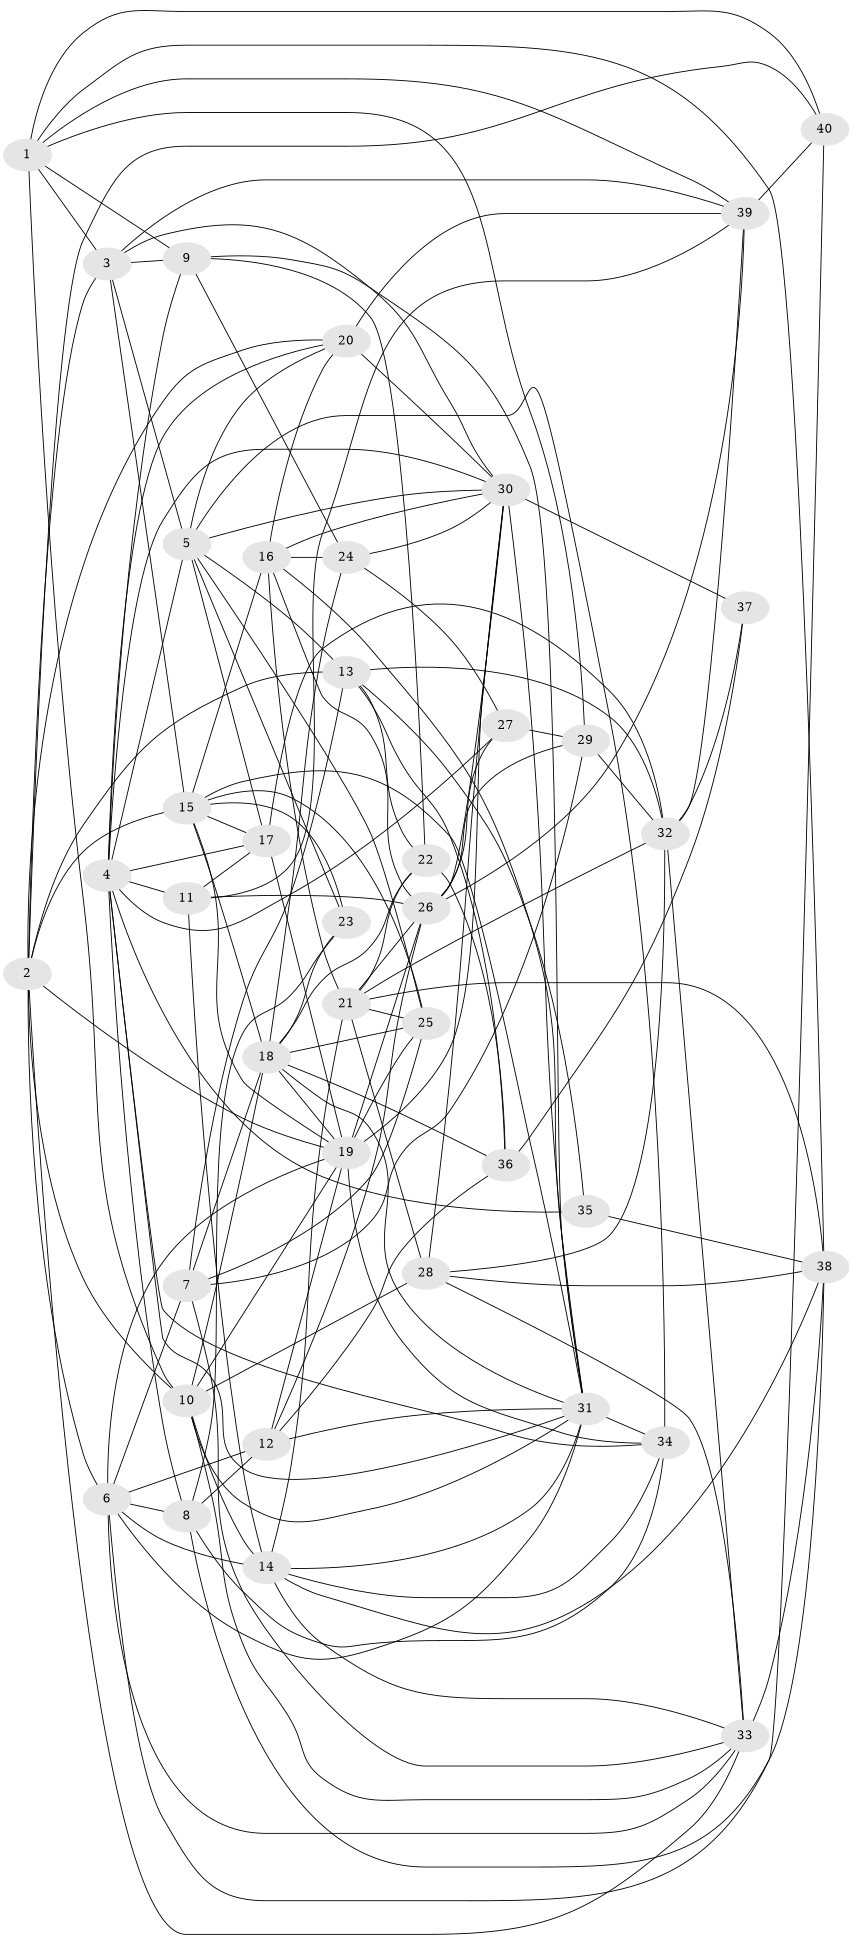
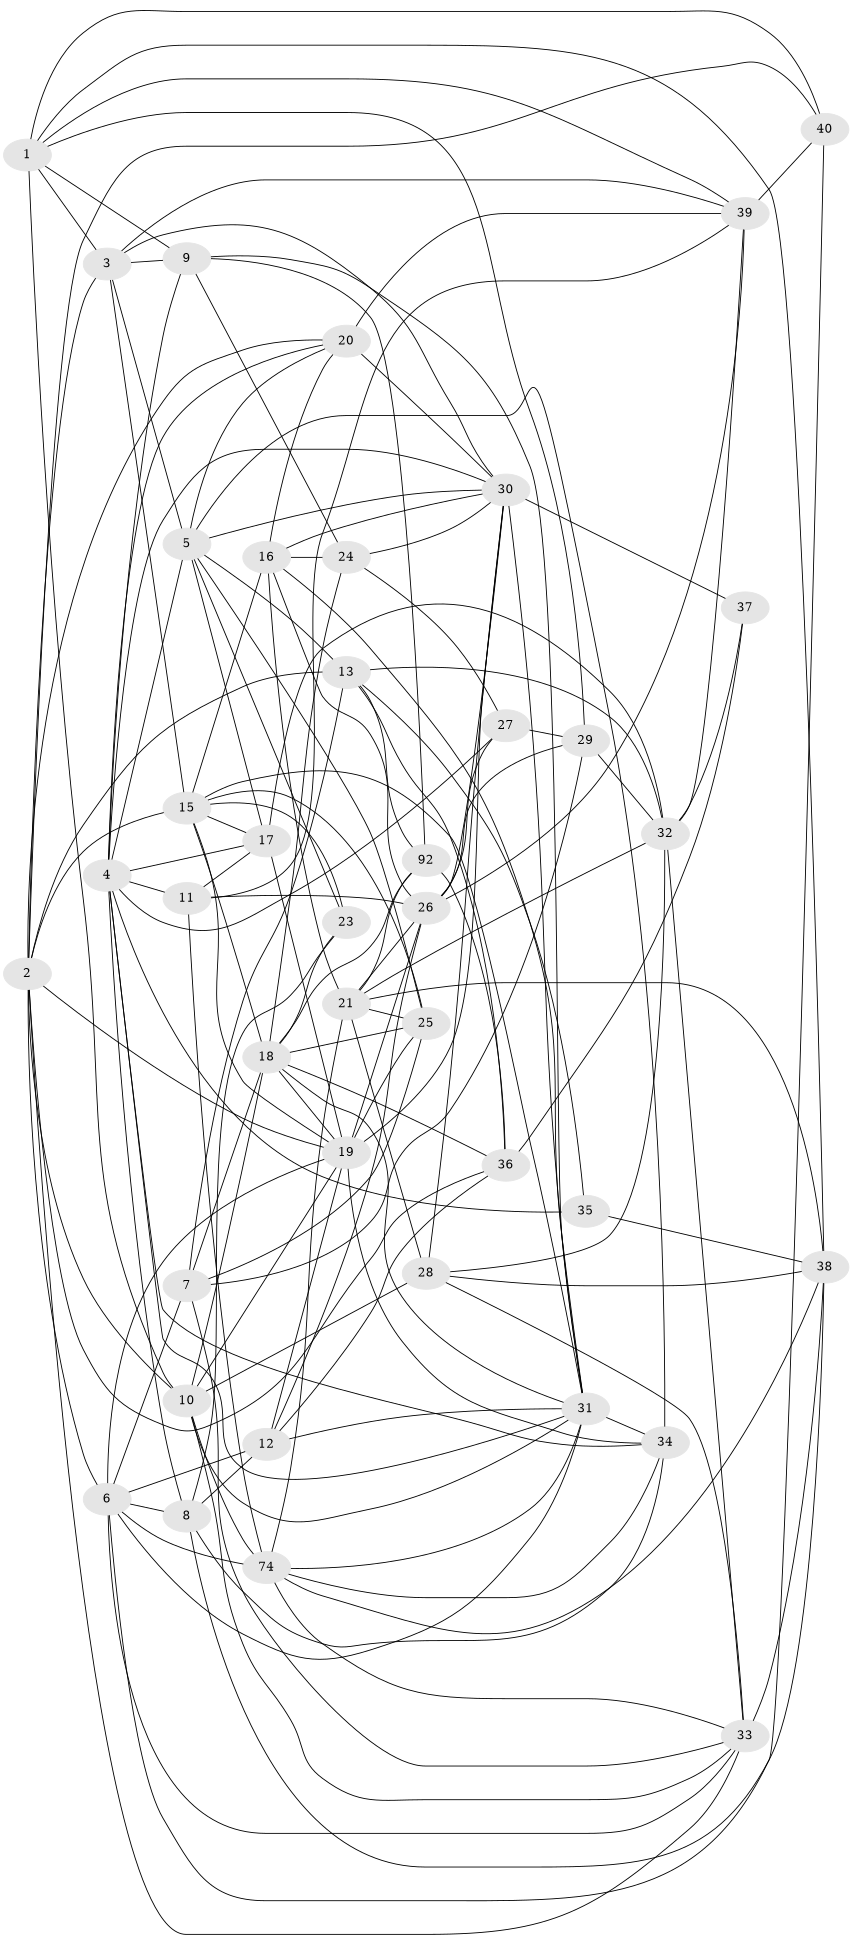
node "22": label "22" -> "92"
edge "2" -- "36": added
node "14": label "14" -> "74"
